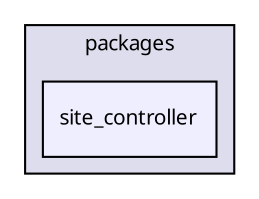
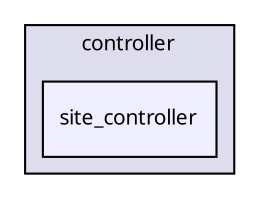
cluster "packages": label "packages" -> "controller"
